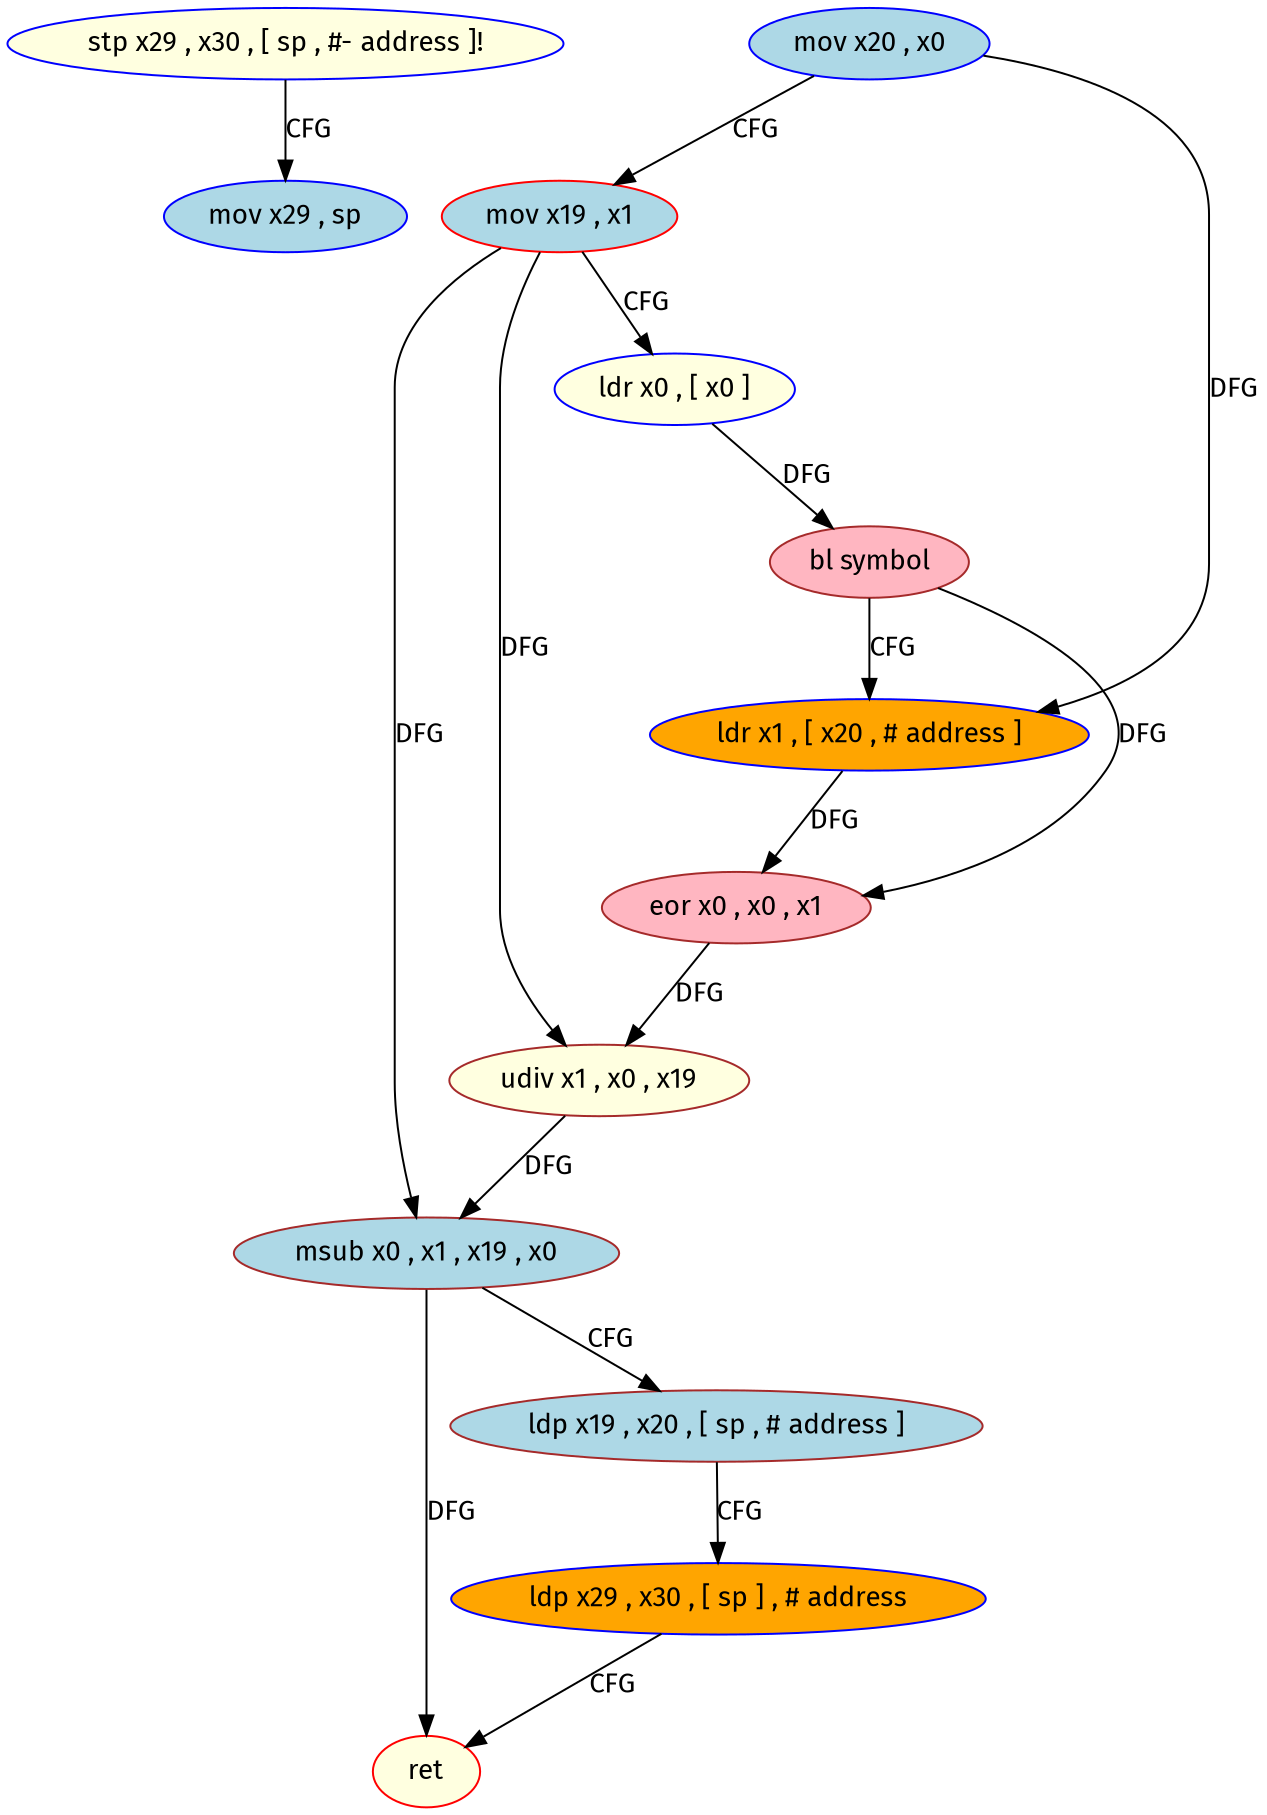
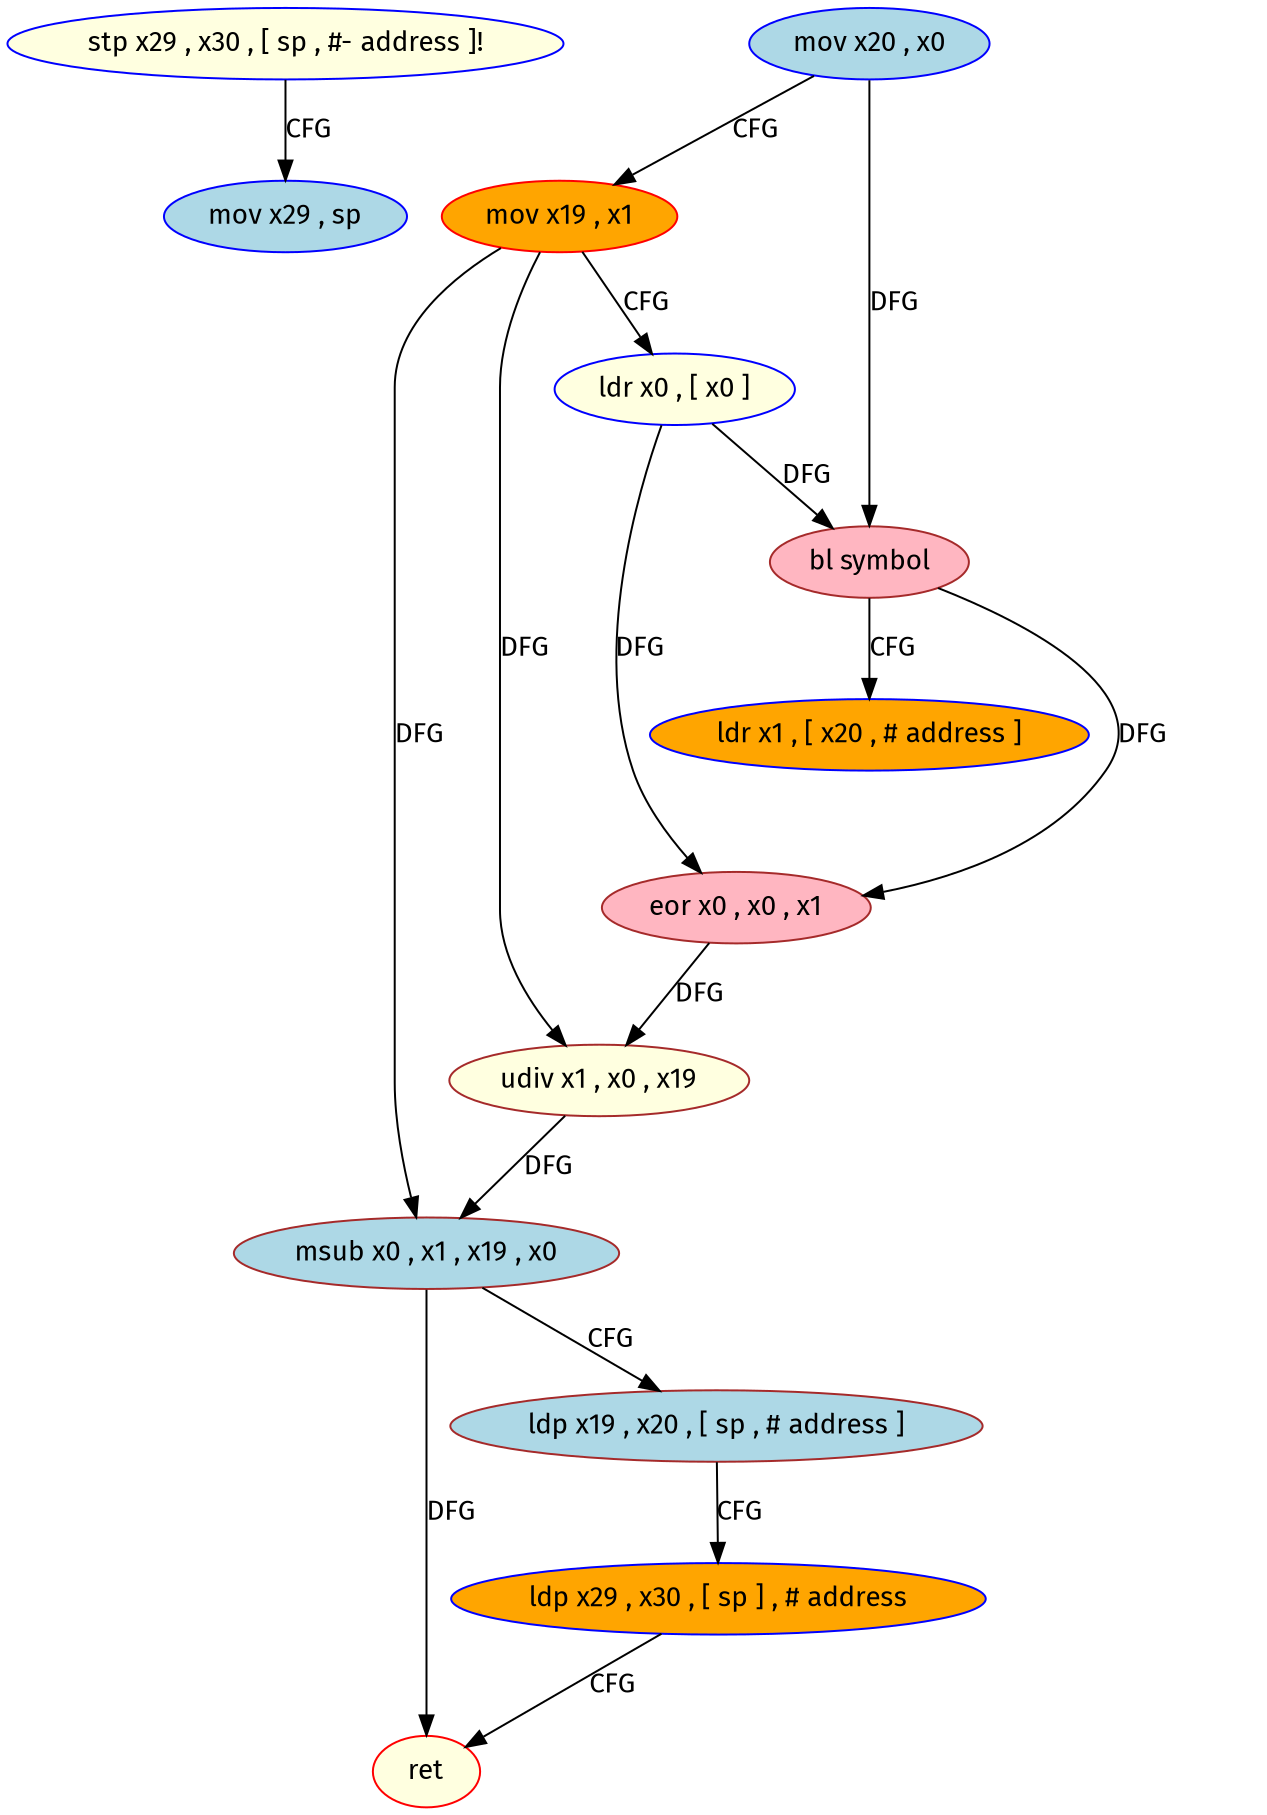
node "mov x19 , x1": fillcolor lightblue -> orange
edge "mov x20 , x0" -> "ldr x1 , [ x20 , # address ]": now "mov x20 , x0" -> "bl symbol"
edge "ldr x1 , [ x20 , # address ]" -> "eor x0 , x0 , x1": now "ldr x0 , [ x0 ]" -> "eor x0 , x0 , x1"
